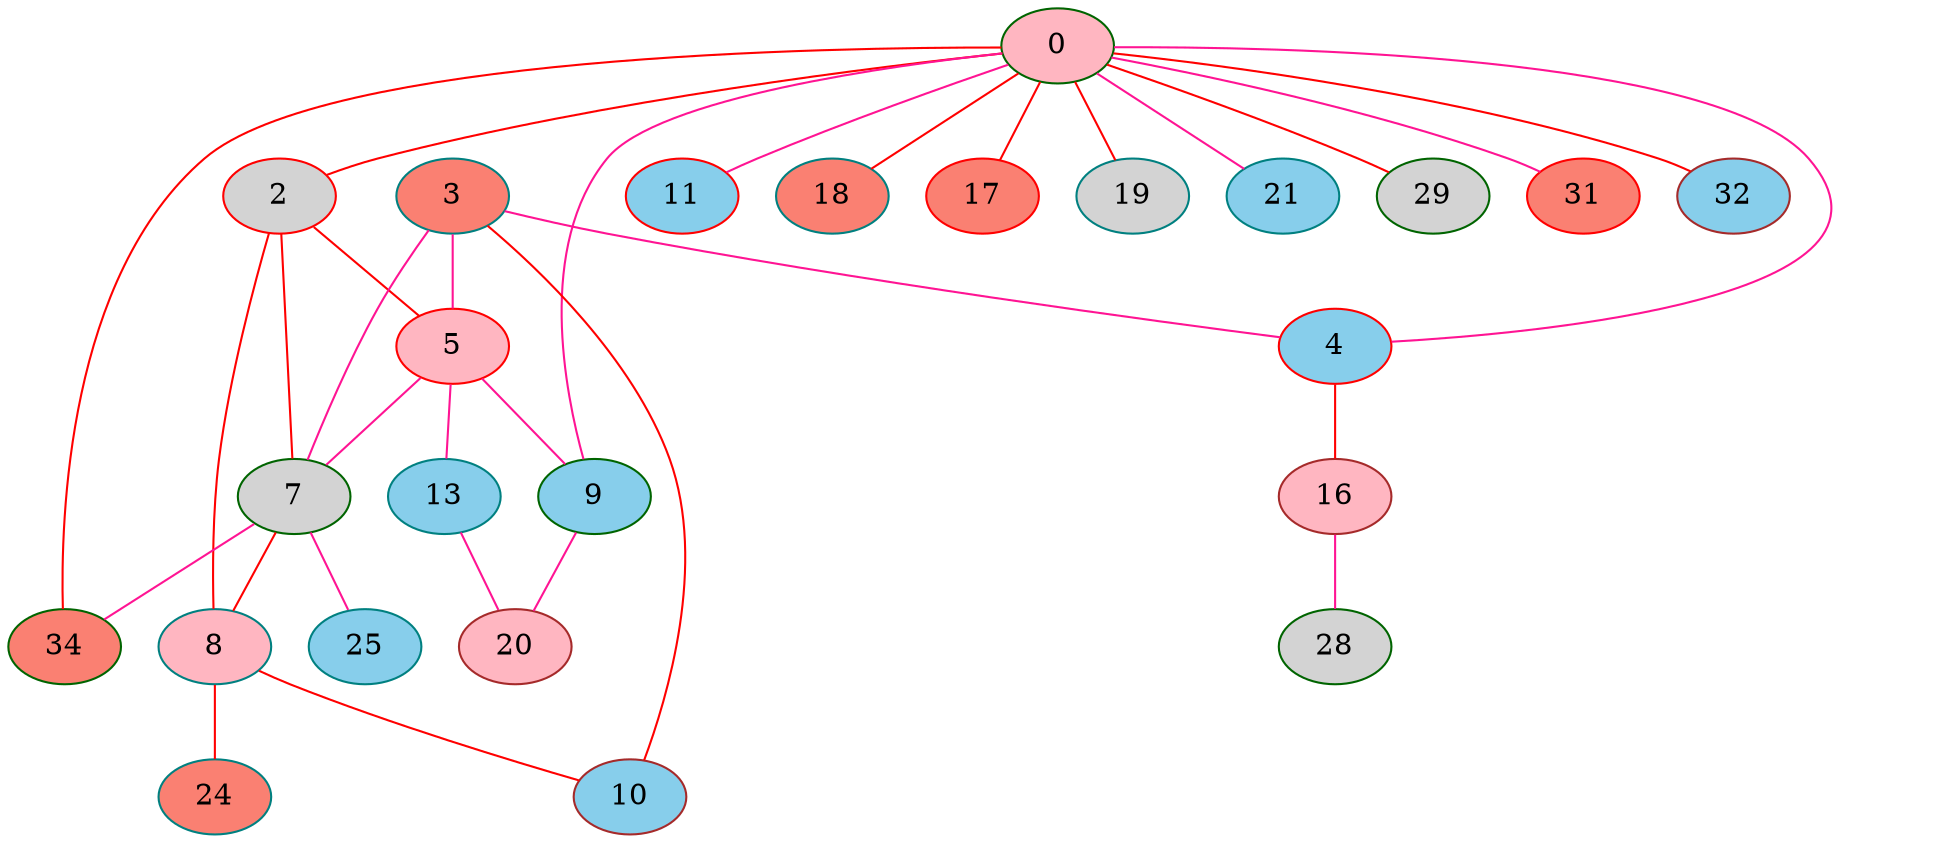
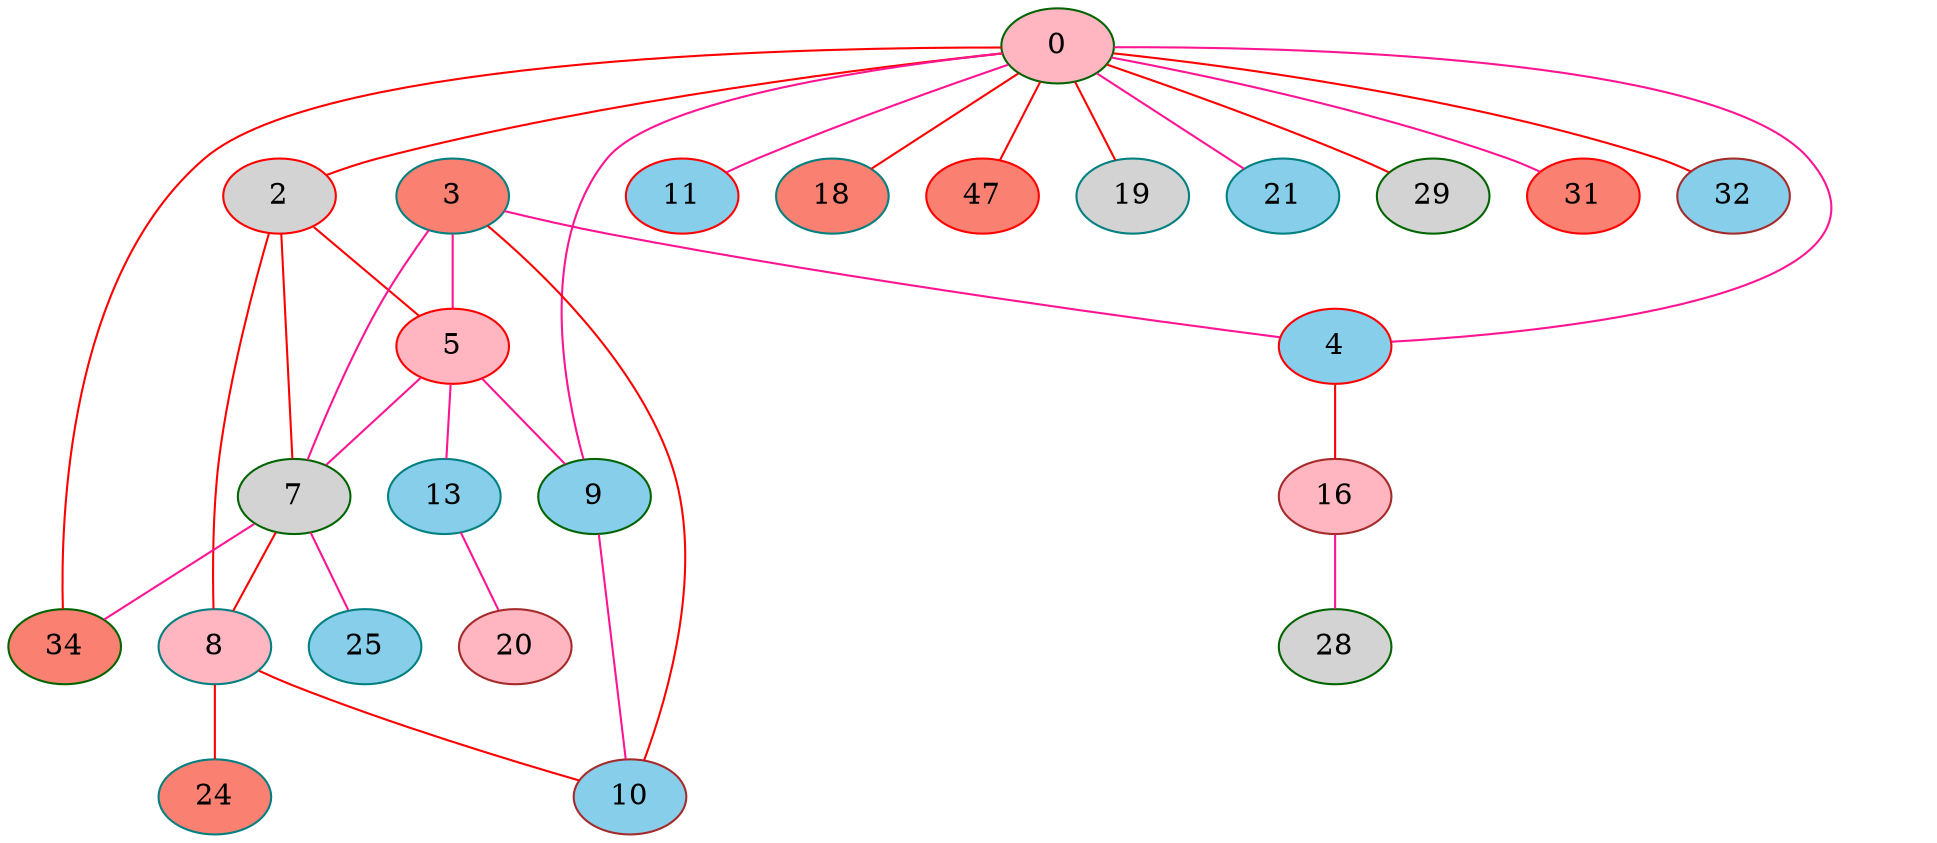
node "17": label "17" -> "47"
edge "9" -- "20": now "9" -- "10"
